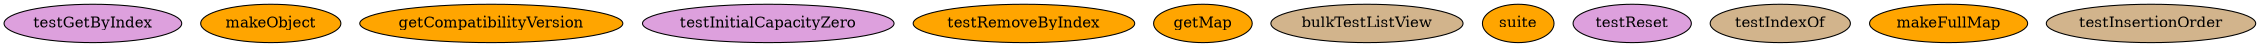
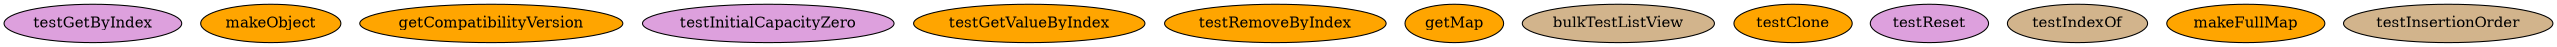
node "testGetValueByIndex": added
node "suite": removed
node "testClone": added
